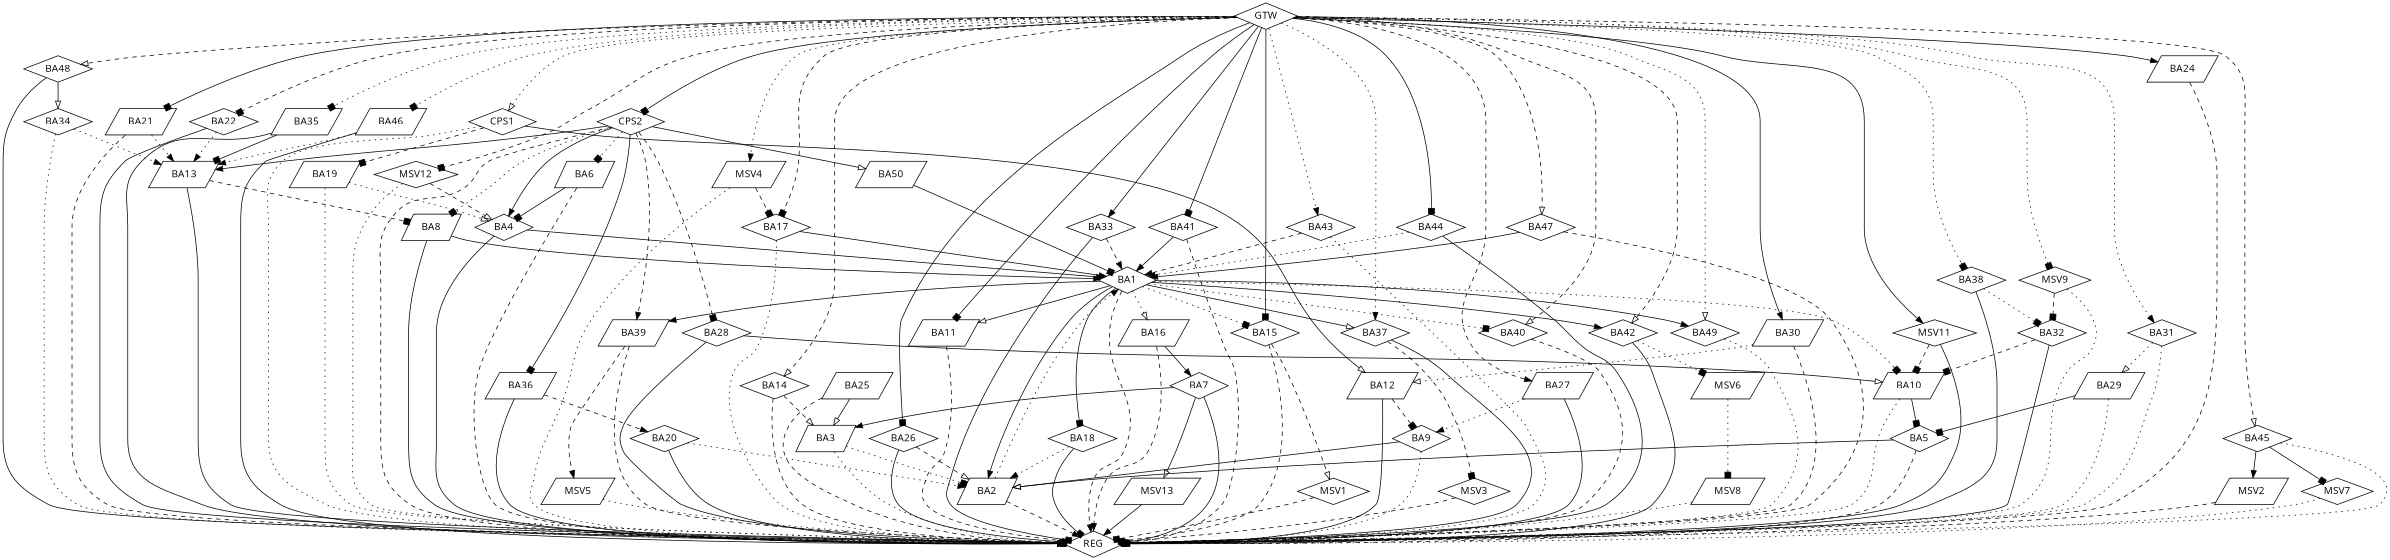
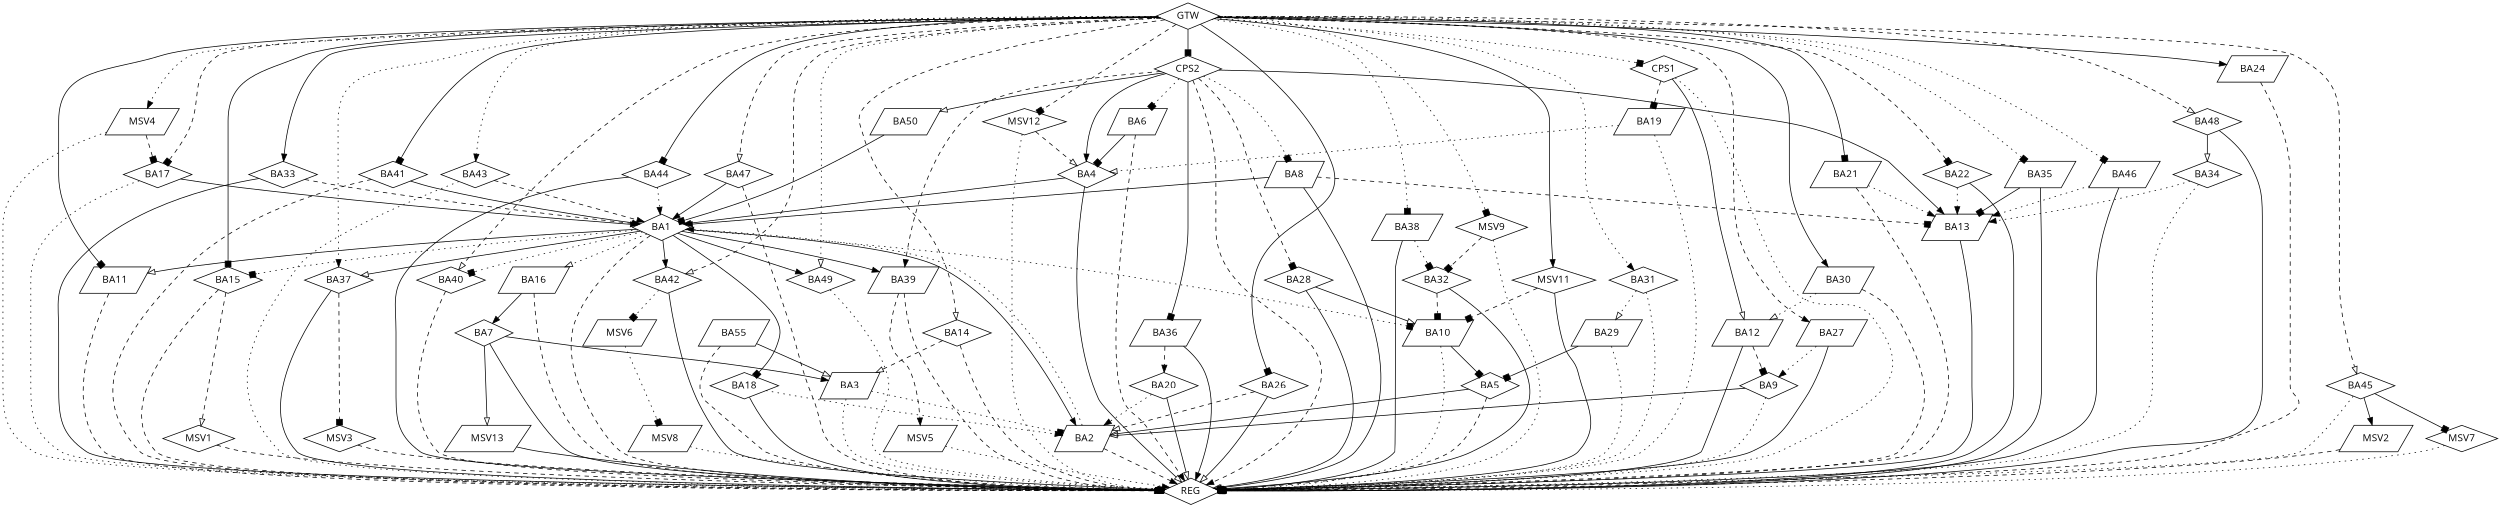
edge "GTW" -> "CPS1": arrowhead onormal -> box
edge "BA13" -> "BA8": reversed
node "BA38": shape diamond -> parallelogram
node "BA25": label "BA25" -> "BA55"
